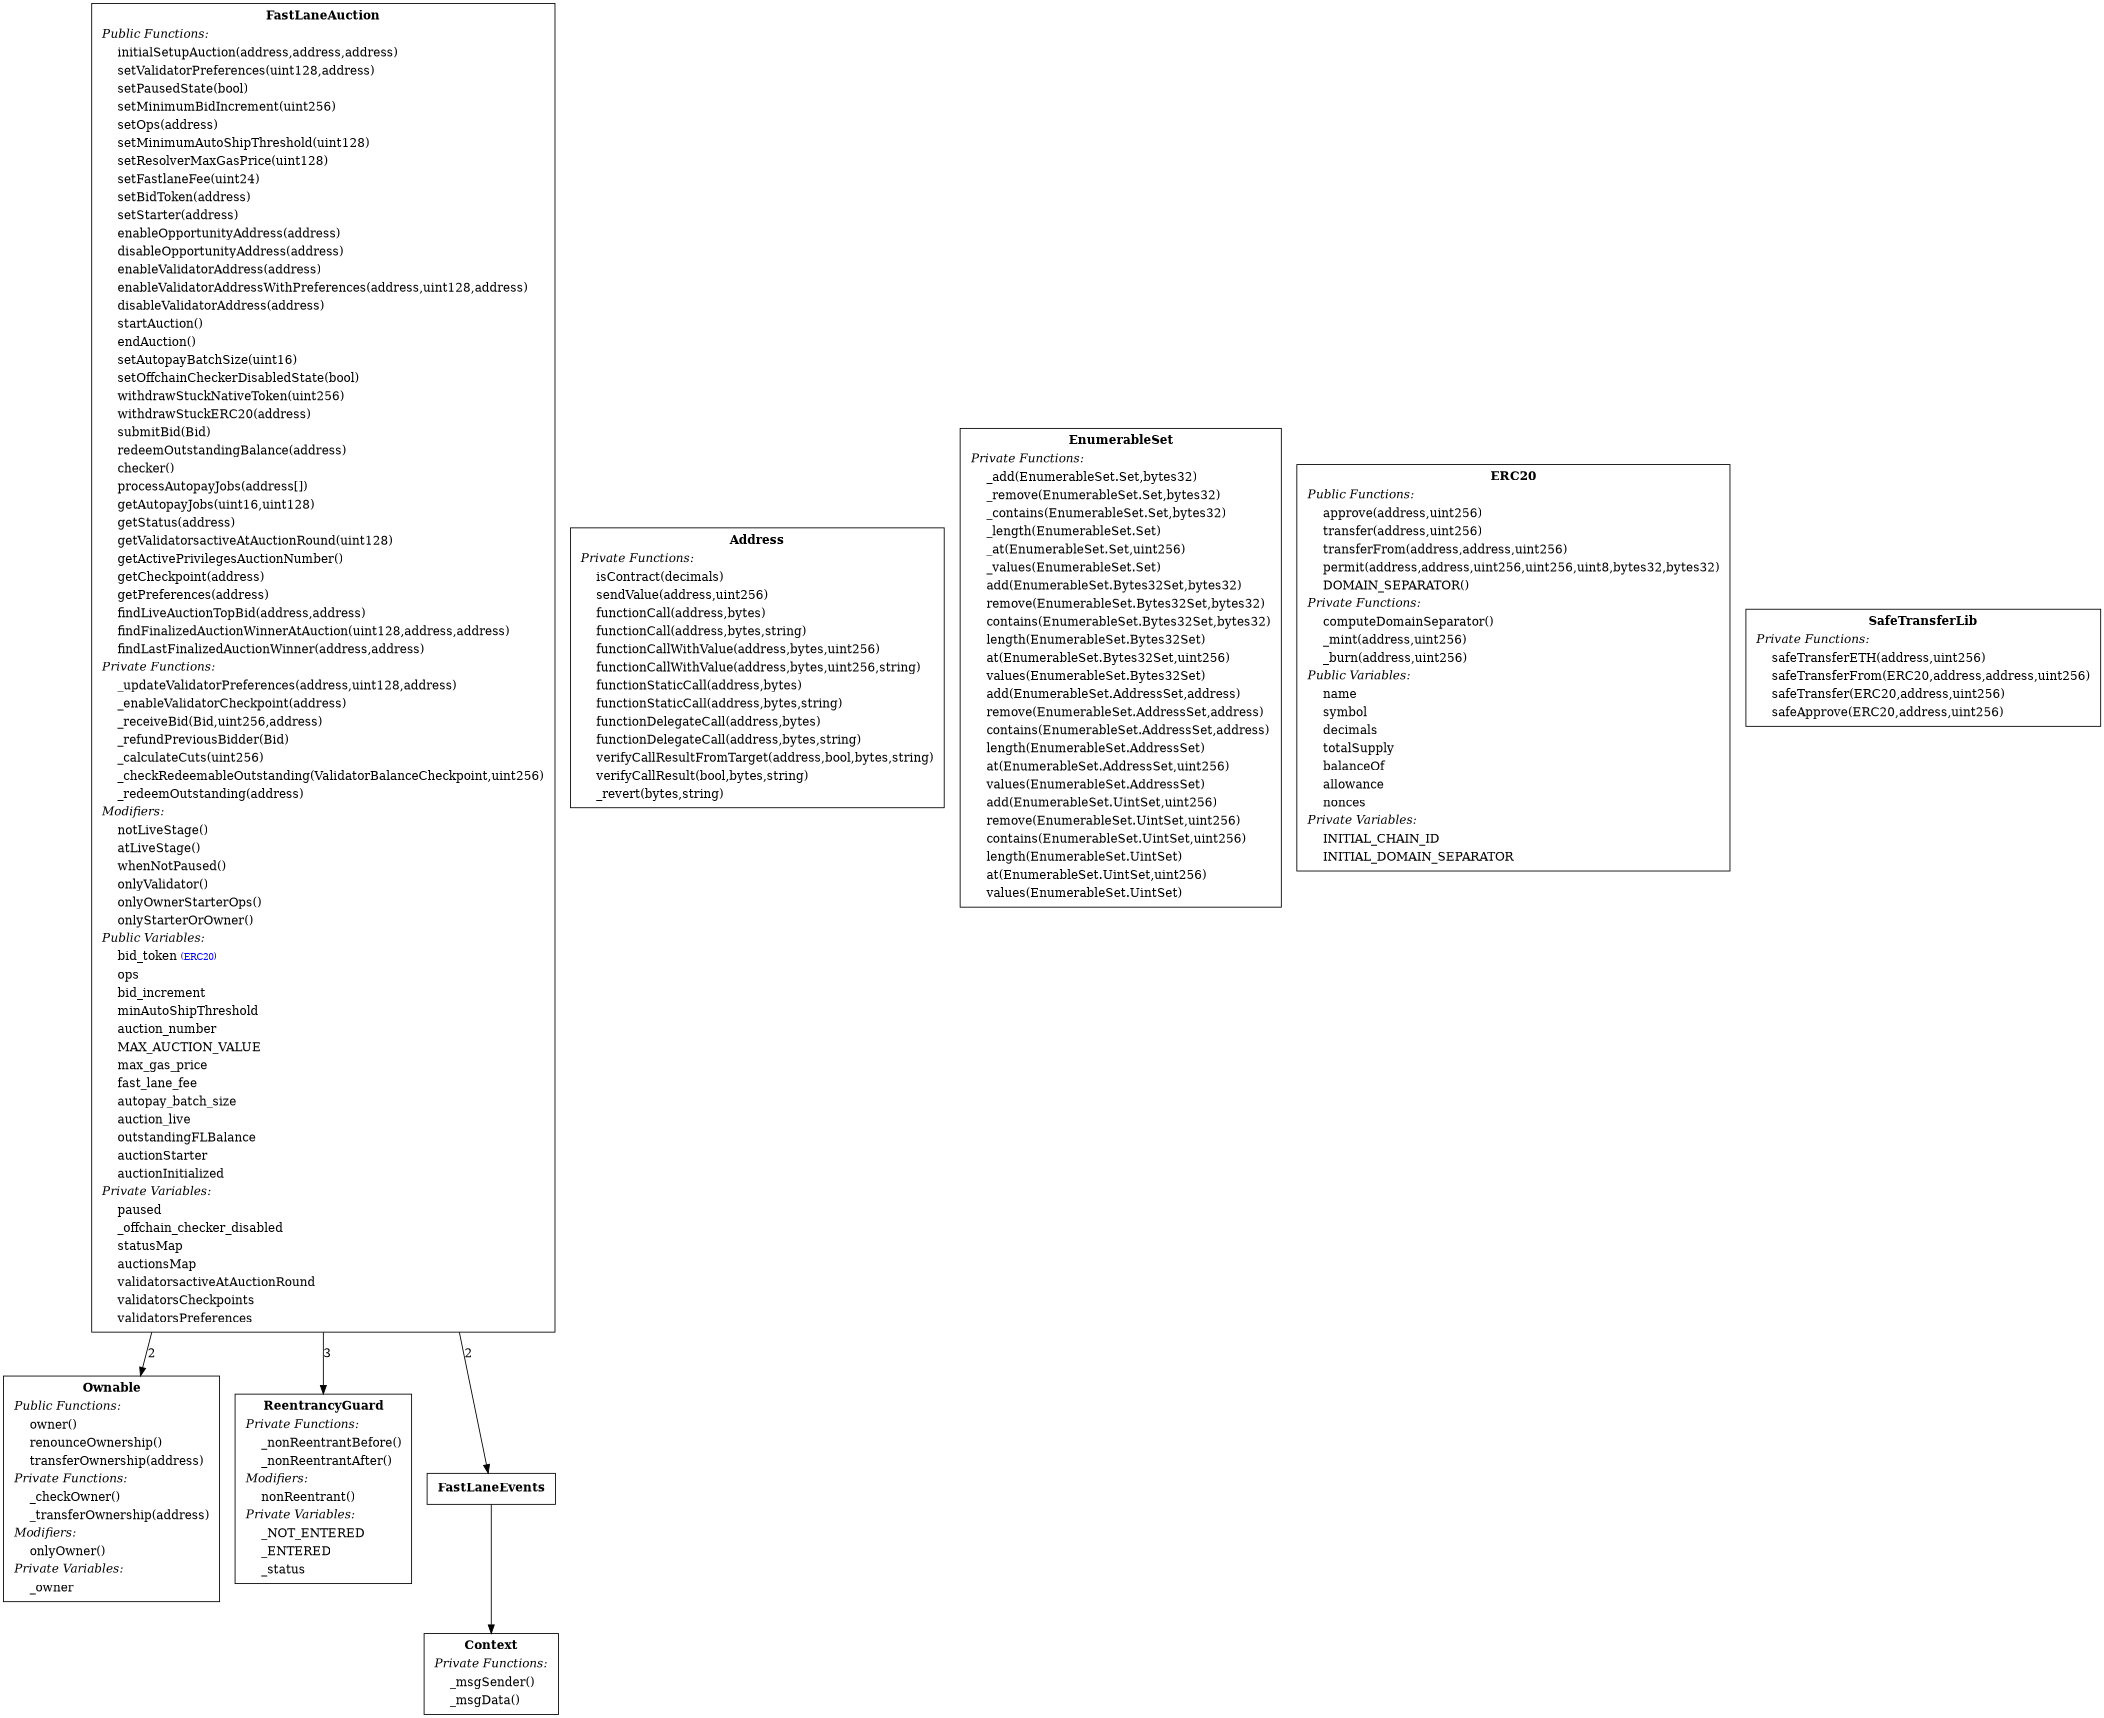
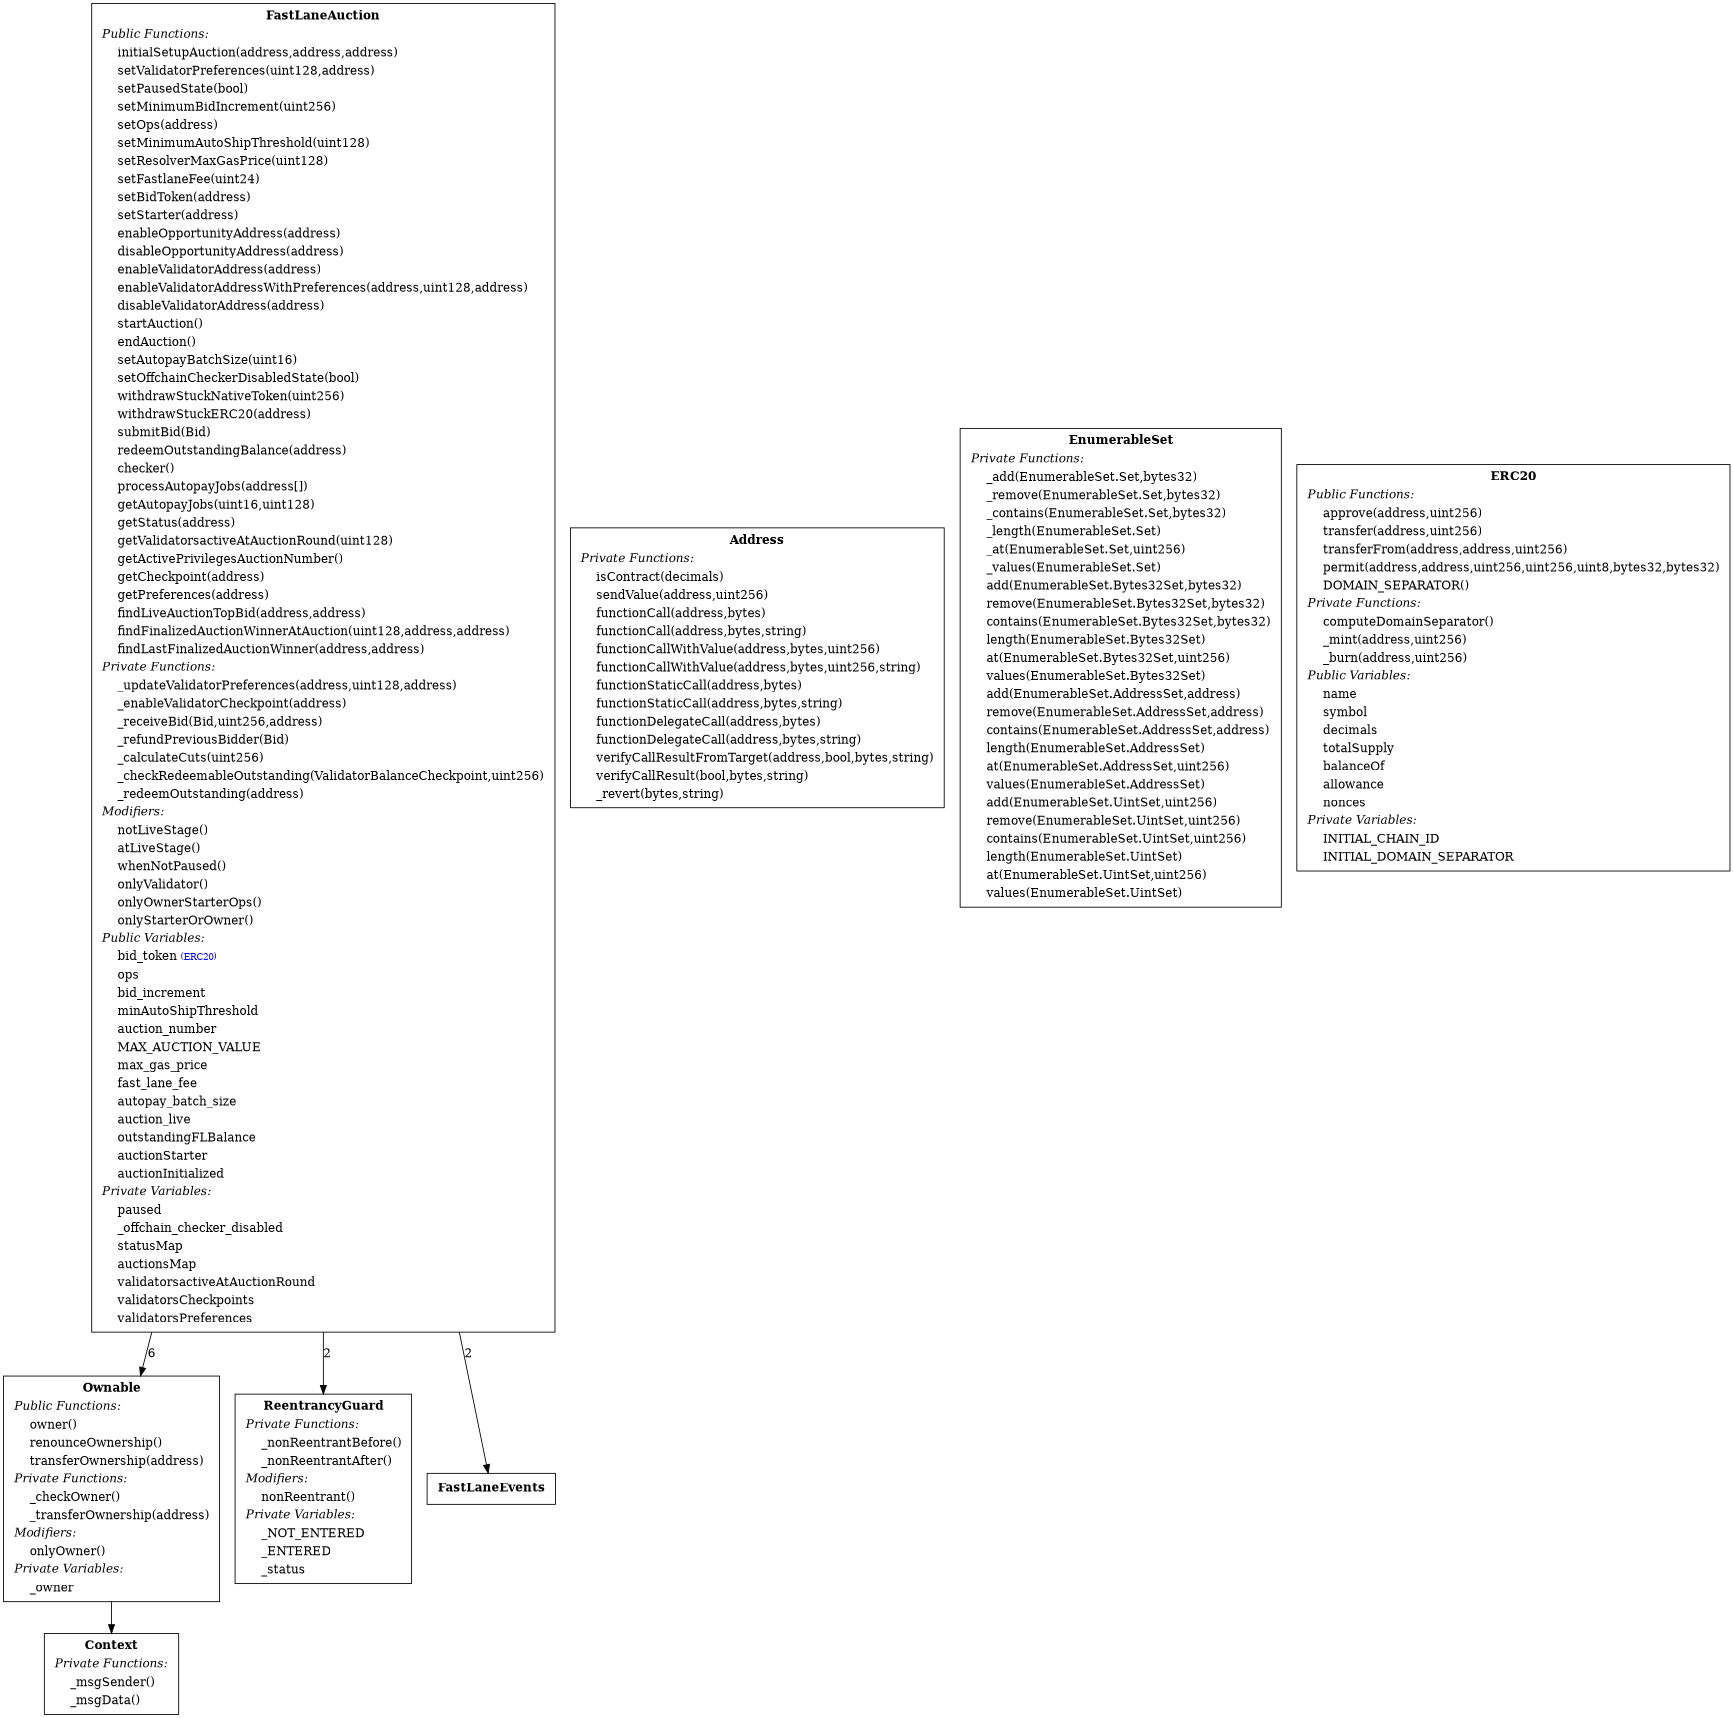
node "SafeTransferLib": removed
edge "FastLaneAuction" -> "Ownable": label "2" -> "6"
edge "FastLaneAuction" -> "ReentrancyGuard": label "3" -> "2"
edge "FastLaneEvents" -> "Context": now "Ownable" -> "Context"
